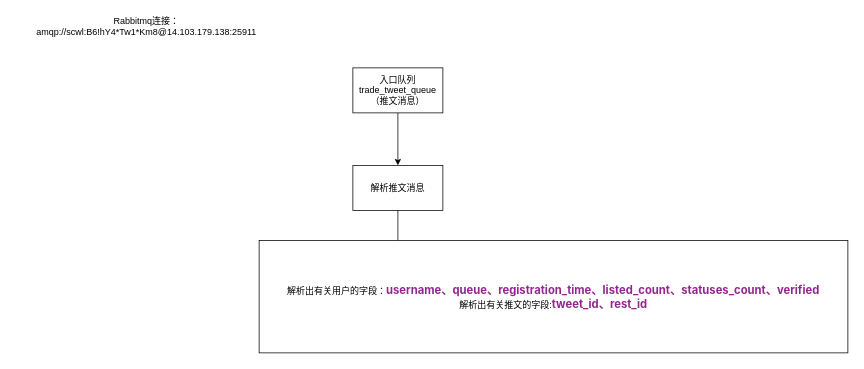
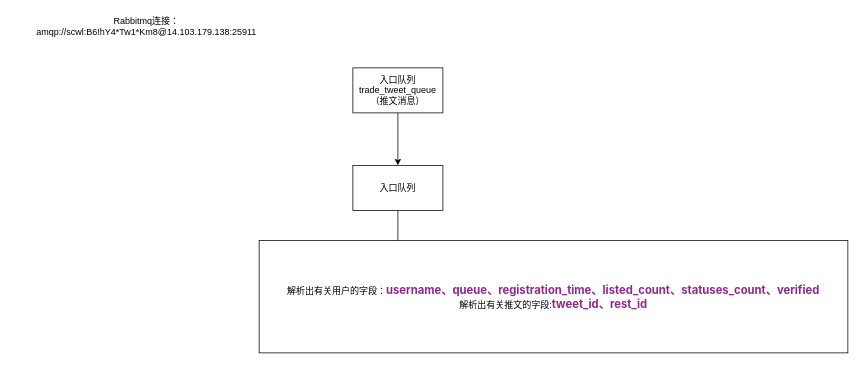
node "解析推文消息": label "解析推文消息" -> "入口队列"
